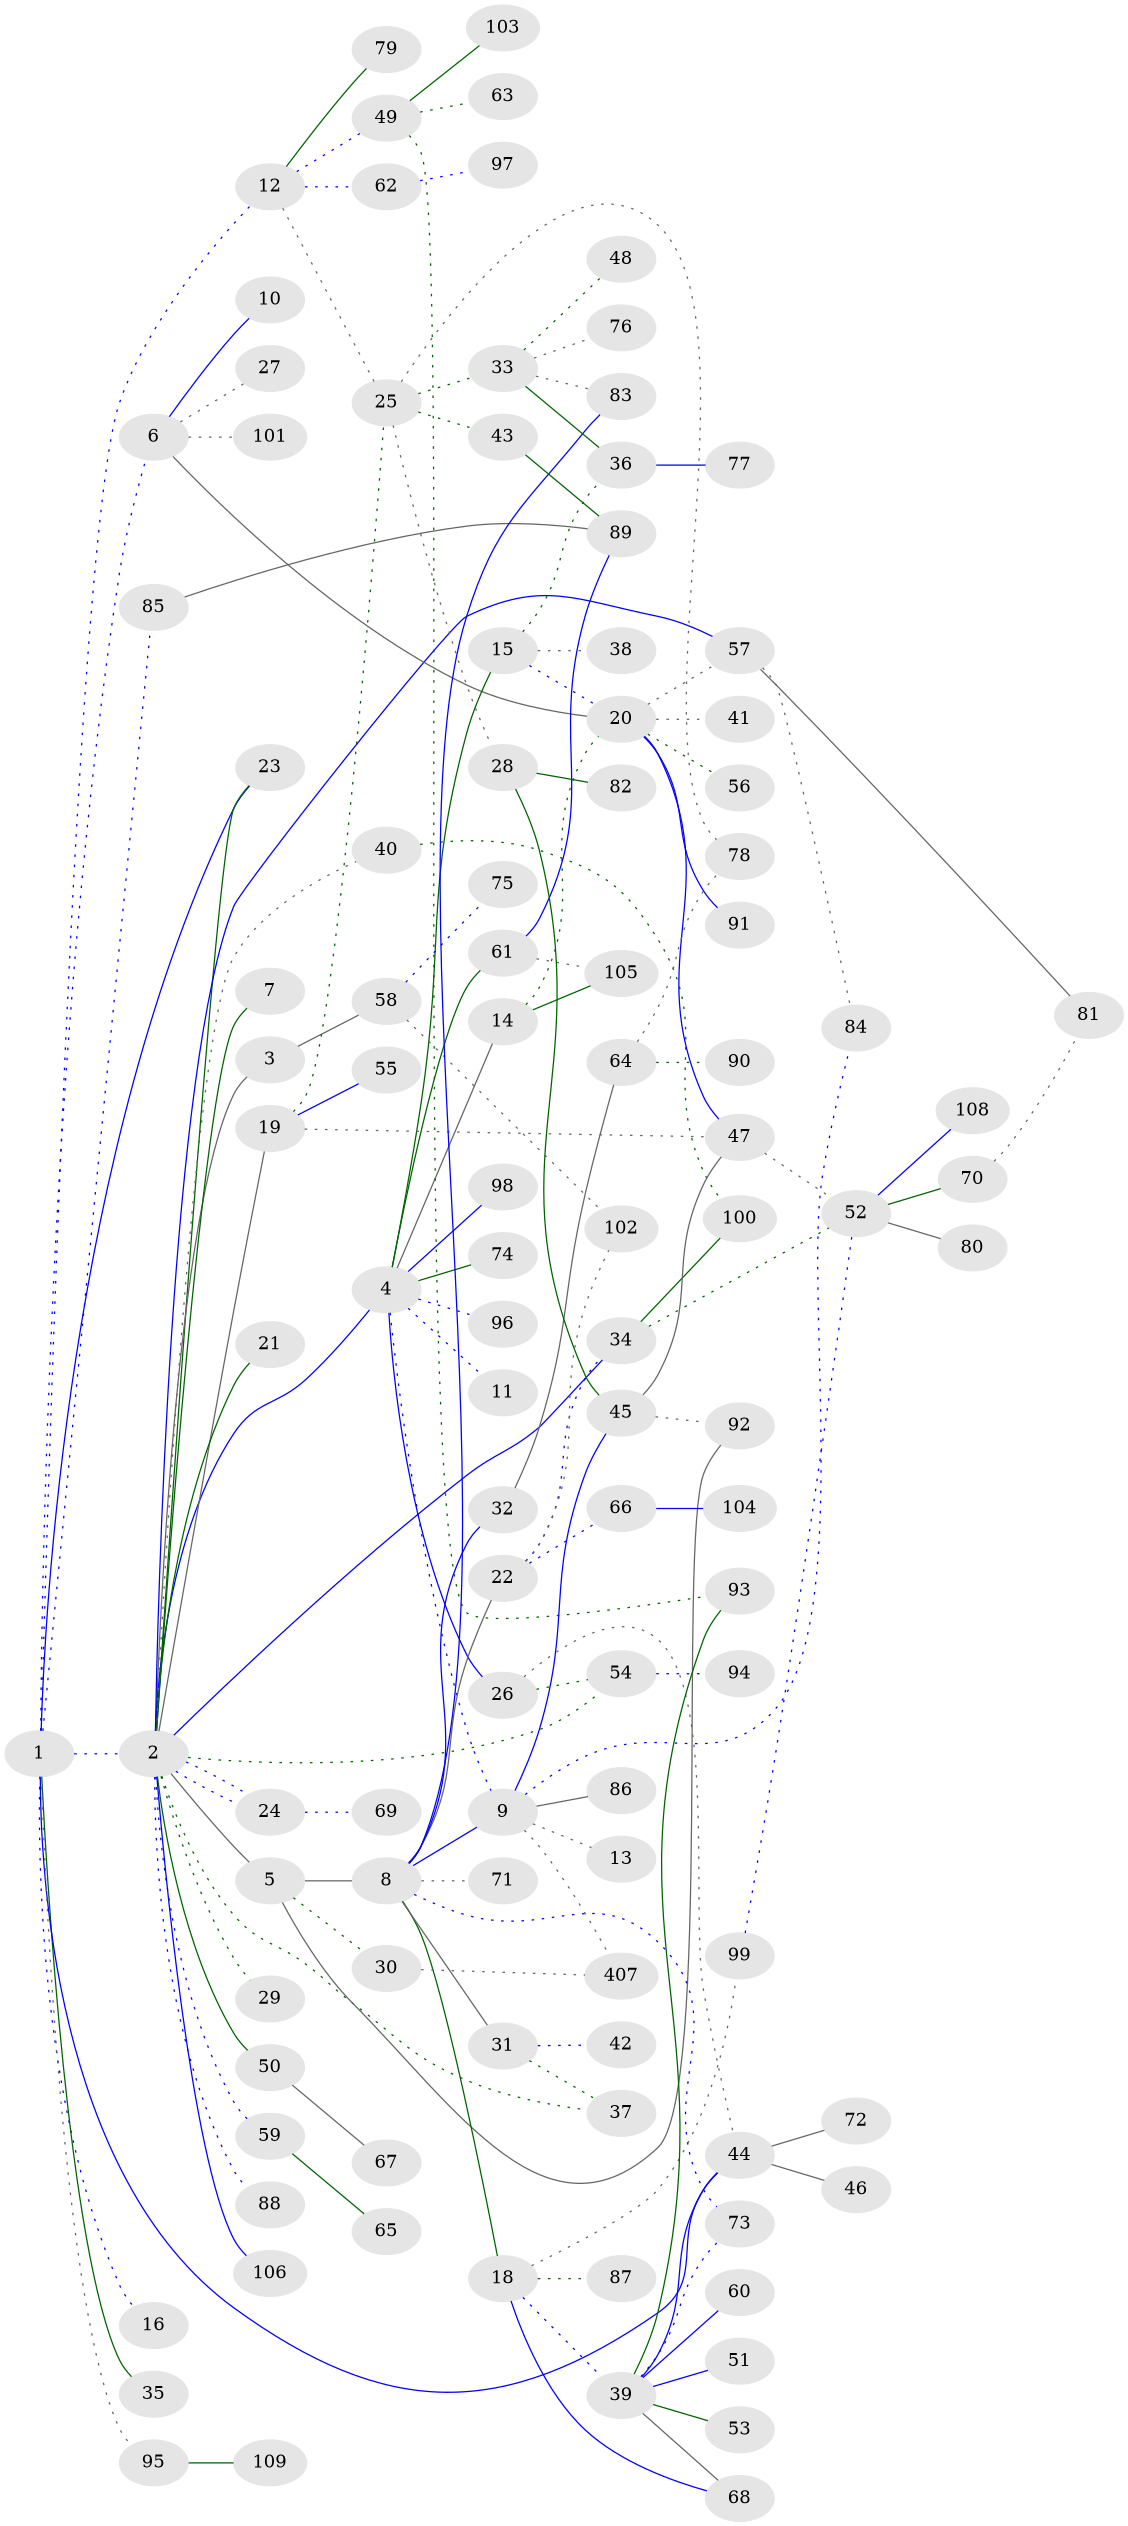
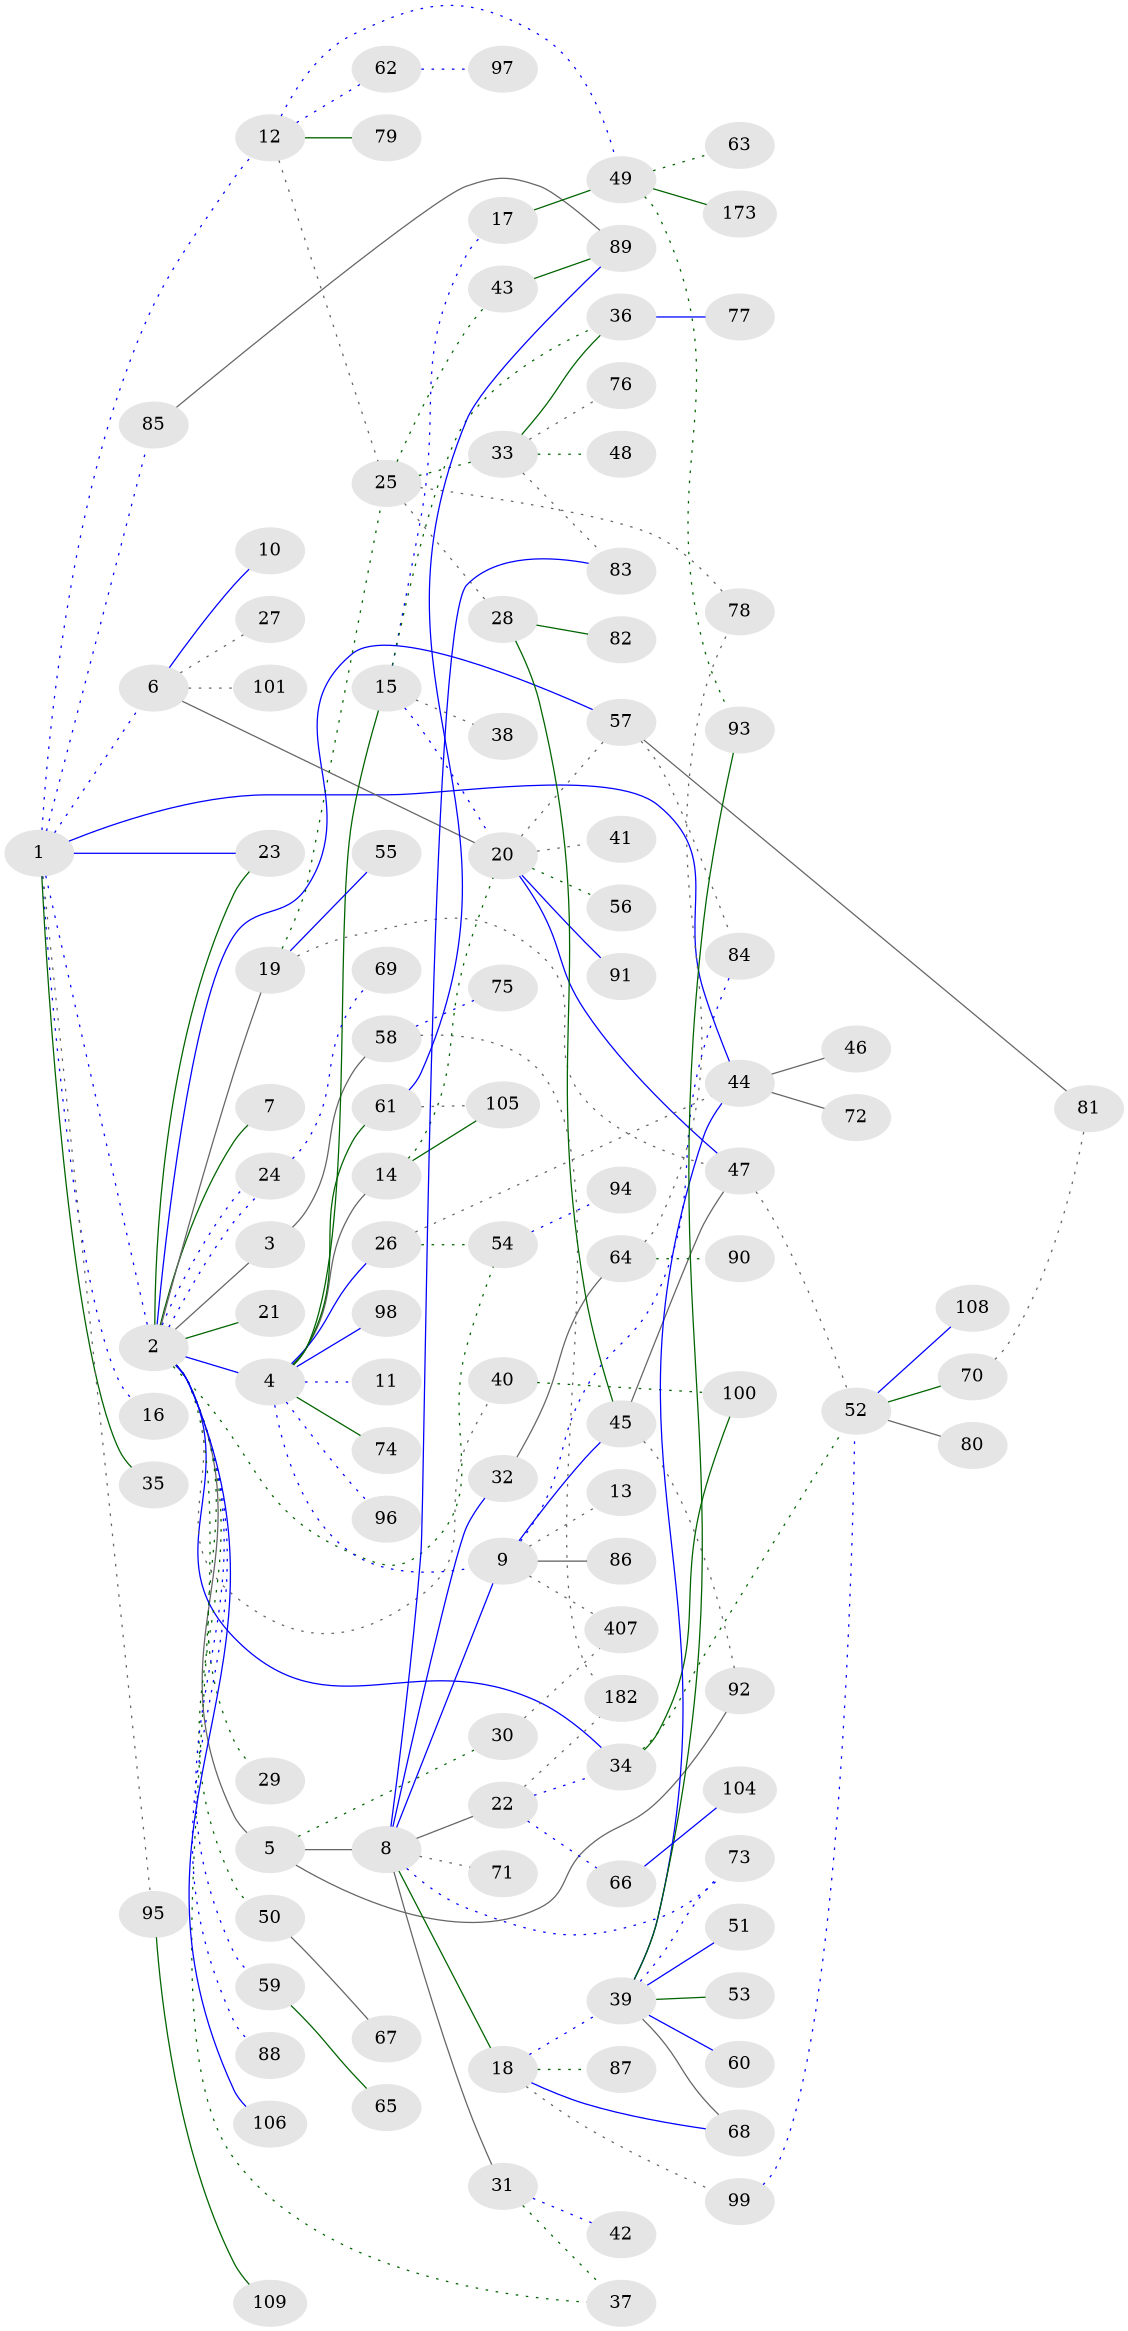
node "103": label "103" -> "173"
node "17": added
node "102": label "102" -> "182"
edge "2" -- "50": style solid -> dotted
